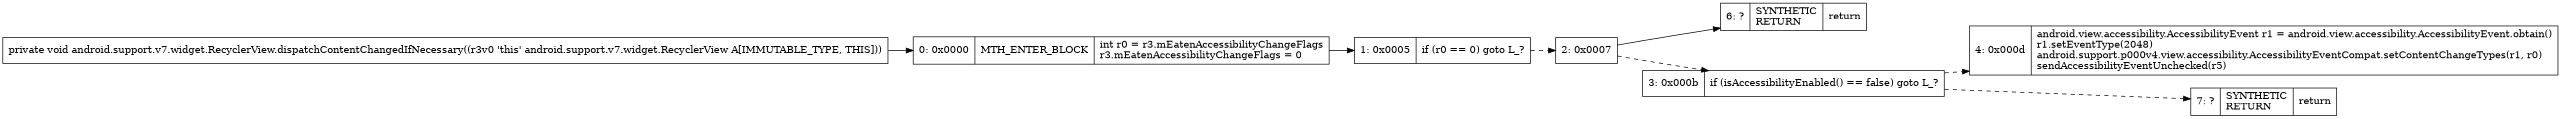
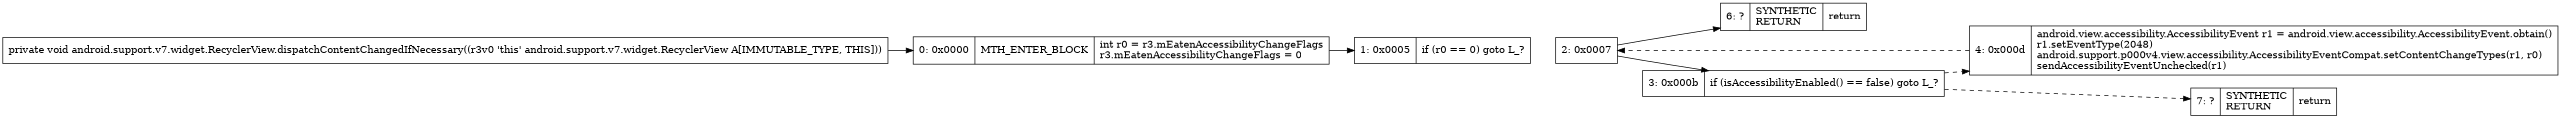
edge "1: 0x0005" -> "2: 0x0007": now "4: 0x000d" -> "2: 0x0007"
edge "2: 0x0007" -> "3: 0x000b": style dashed -> solid
node "4: 0x000d": text "sendAccessibilityEventUnchecked(r5)" -> "sendAccessibilityEventUnchecked(r1)"
